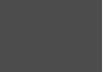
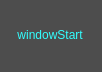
node "windowStart": added
